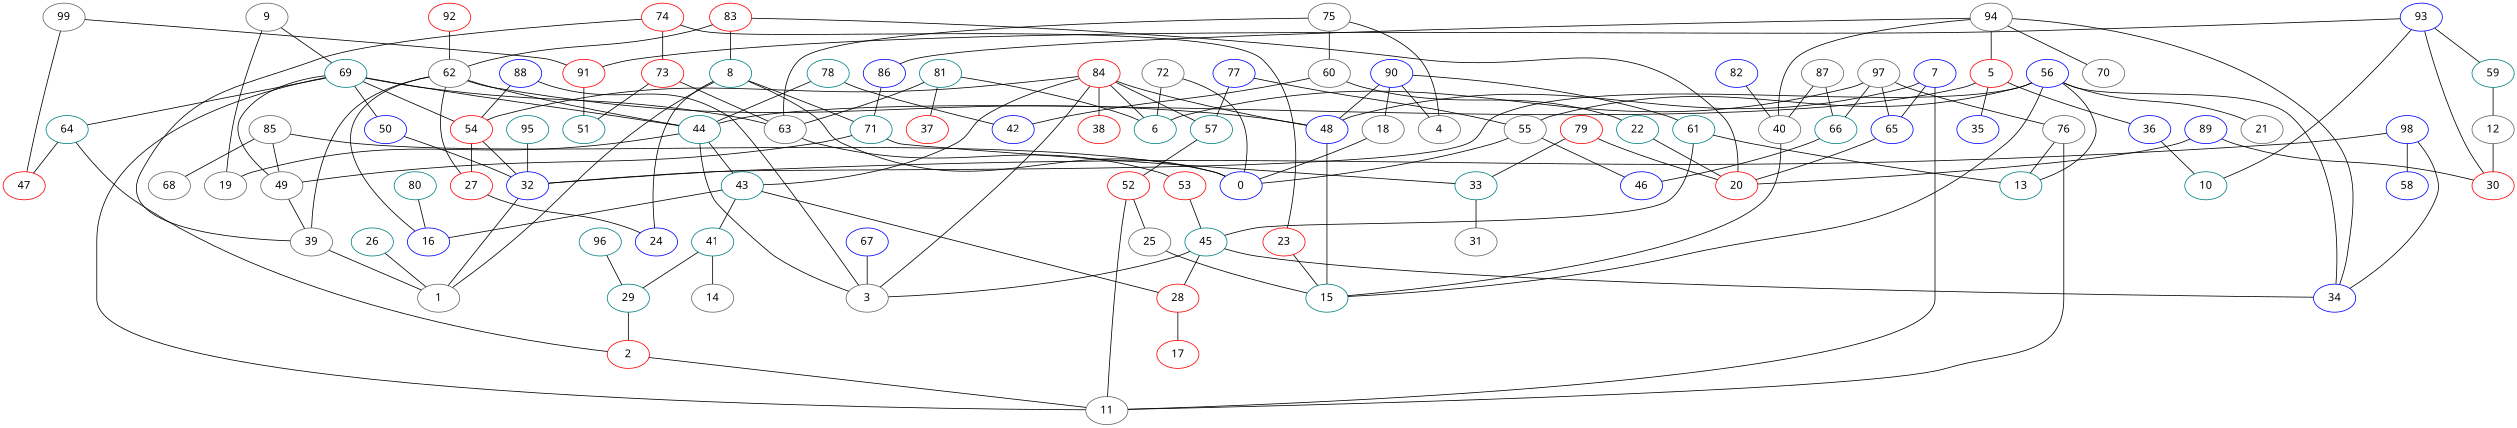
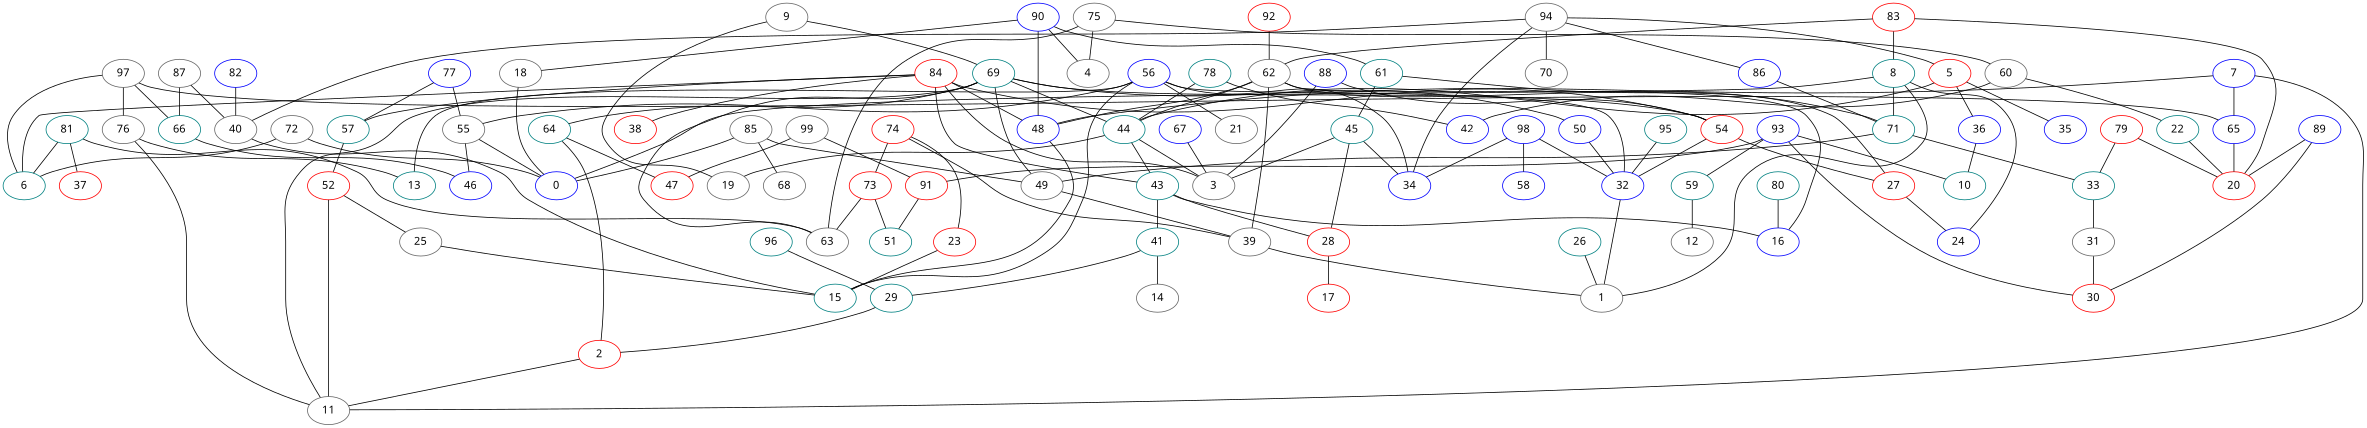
edge "12" -- "30": now "31" -- "30"
edge "61" -- "13": now "61" -- "71"
node "53": removed
